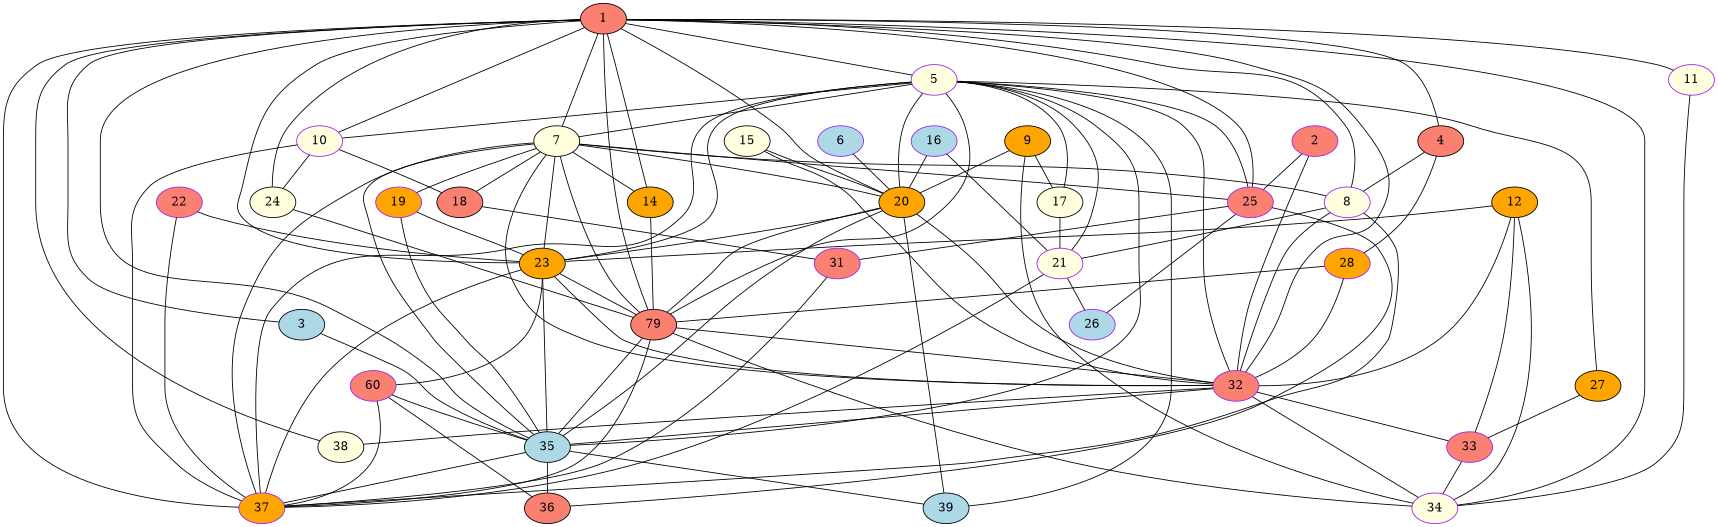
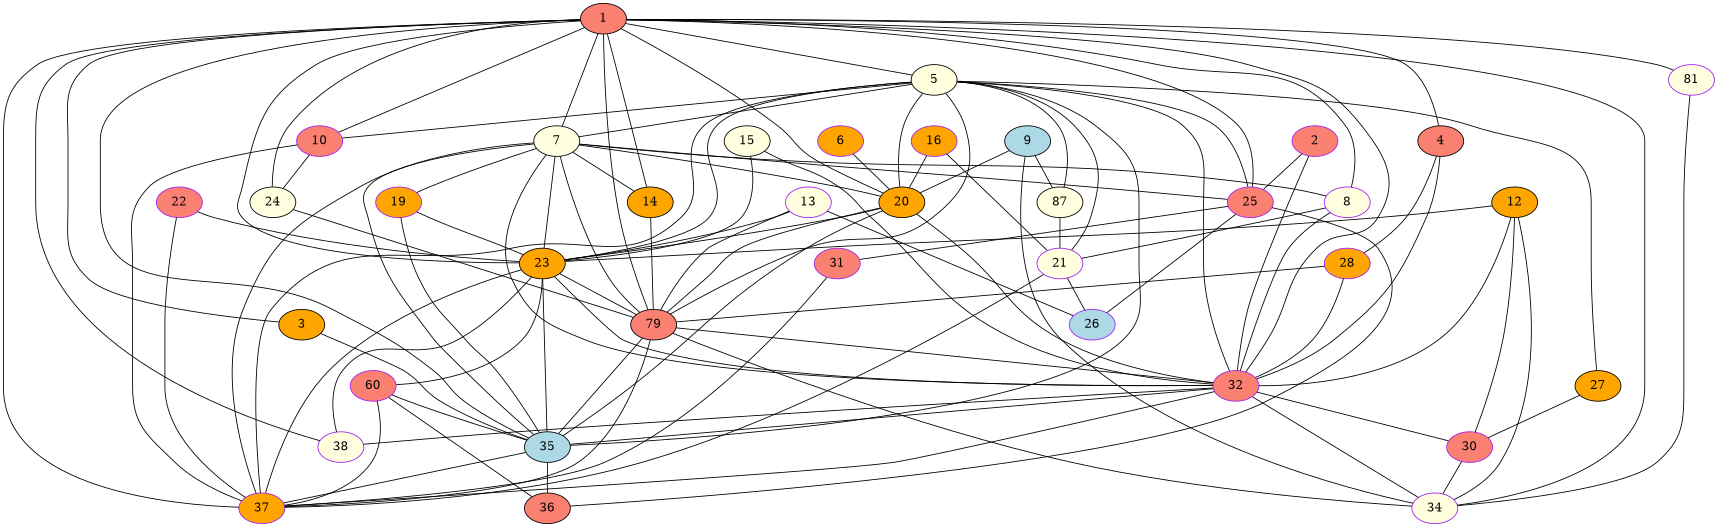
node "5": color purple -> black
node "11": label "11" -> "81"
node "10": fillcolor lightyellow -> salmon
node "6": fillcolor lightblue -> orange
node "16": fillcolor lightblue -> orange
node "9": fillcolor orange -> lightblue
edge "15" -- "20": now "15" -- "23"
edge "4" -- "8": now "4" -- "32"
node "18": removed
node "13": added
node "17": label "17" -> "87"
node "3": fillcolor lightblue -> orange
edge "23" -- "38": added
node "38": color black -> purple
node "33": label "33" -> "30"
edge "8" -- "37": now "32" -- "37"
node "39": removed
